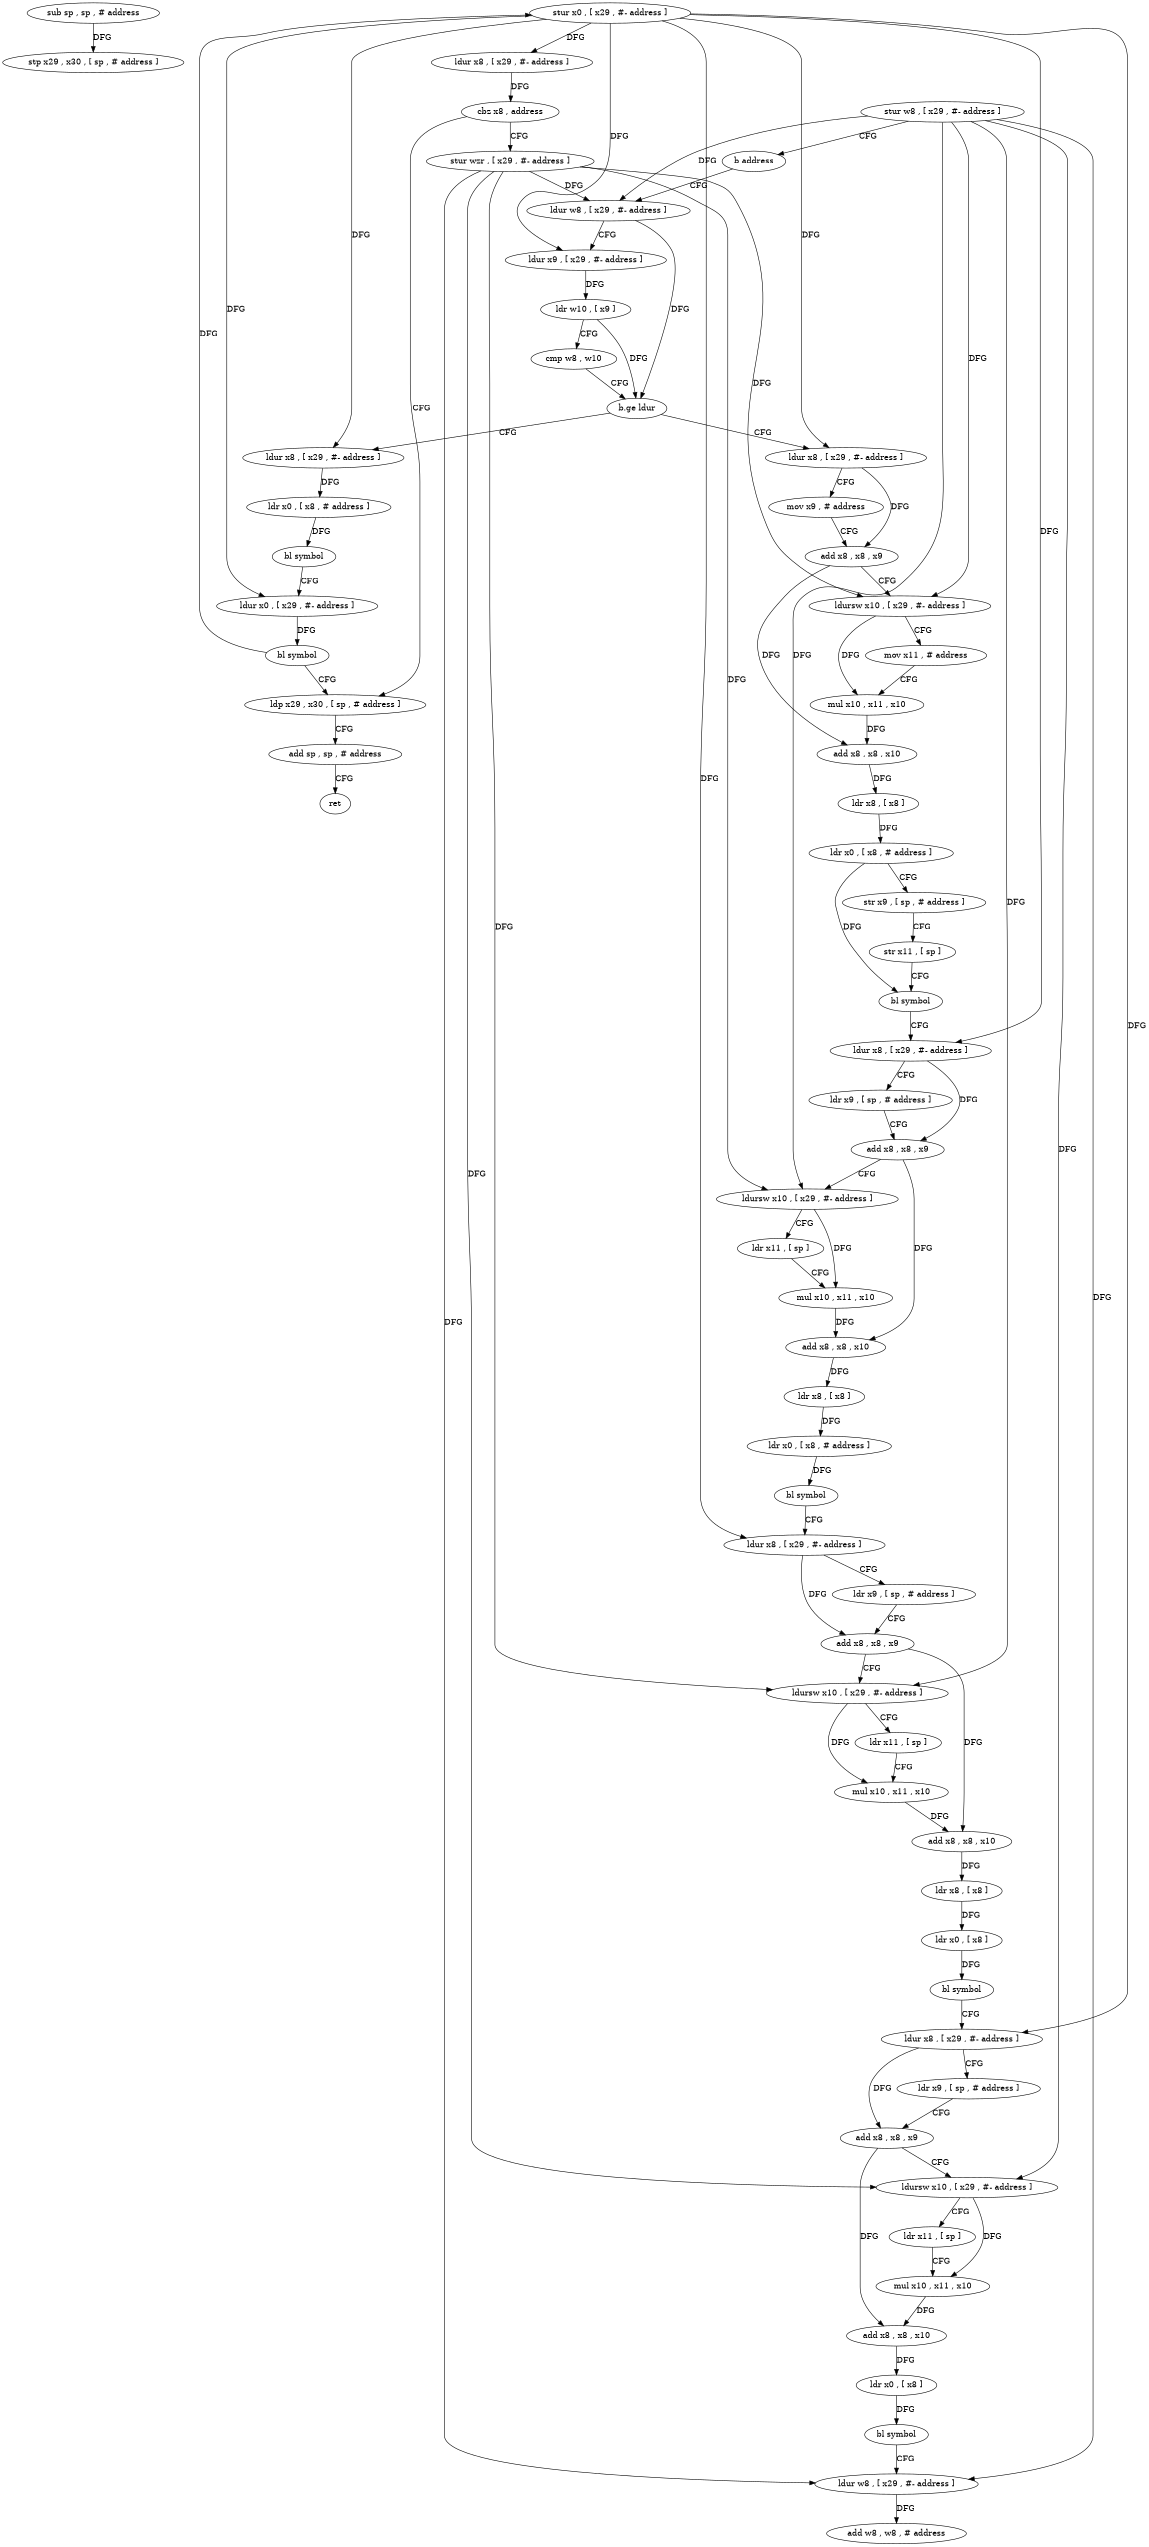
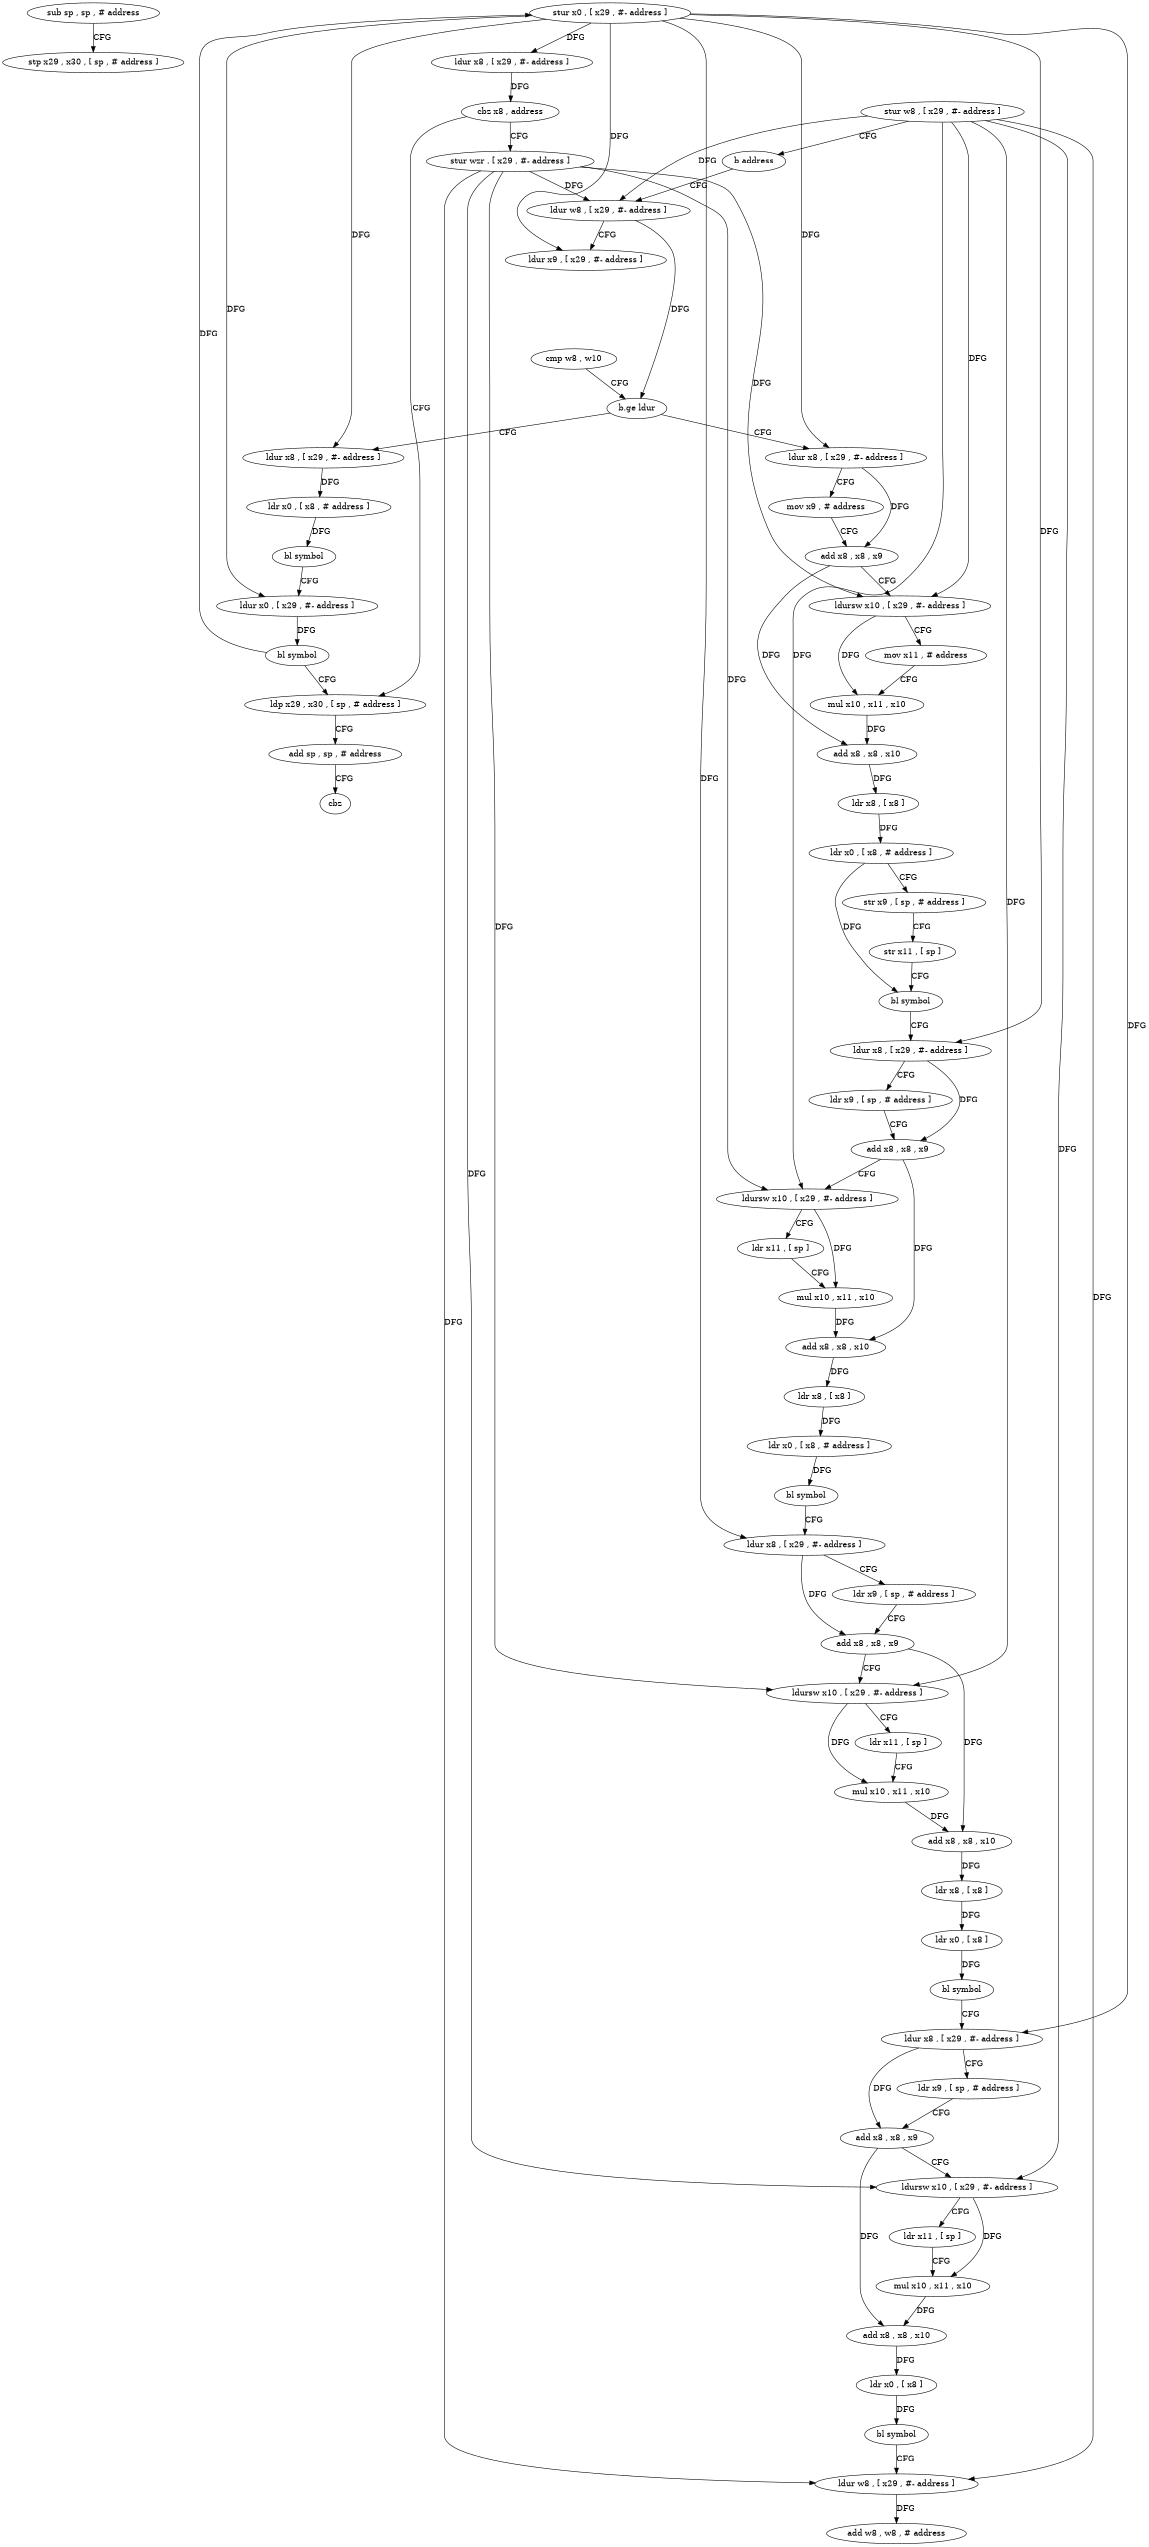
edge "sub sp , sp , # address" -> "stp x29 , x30 , [ sp , # address ]": label "DFG" -> "CFG"
node "ldr w10 , [ x9 ]": removed
node "ret": label "ret" -> "cbz"
